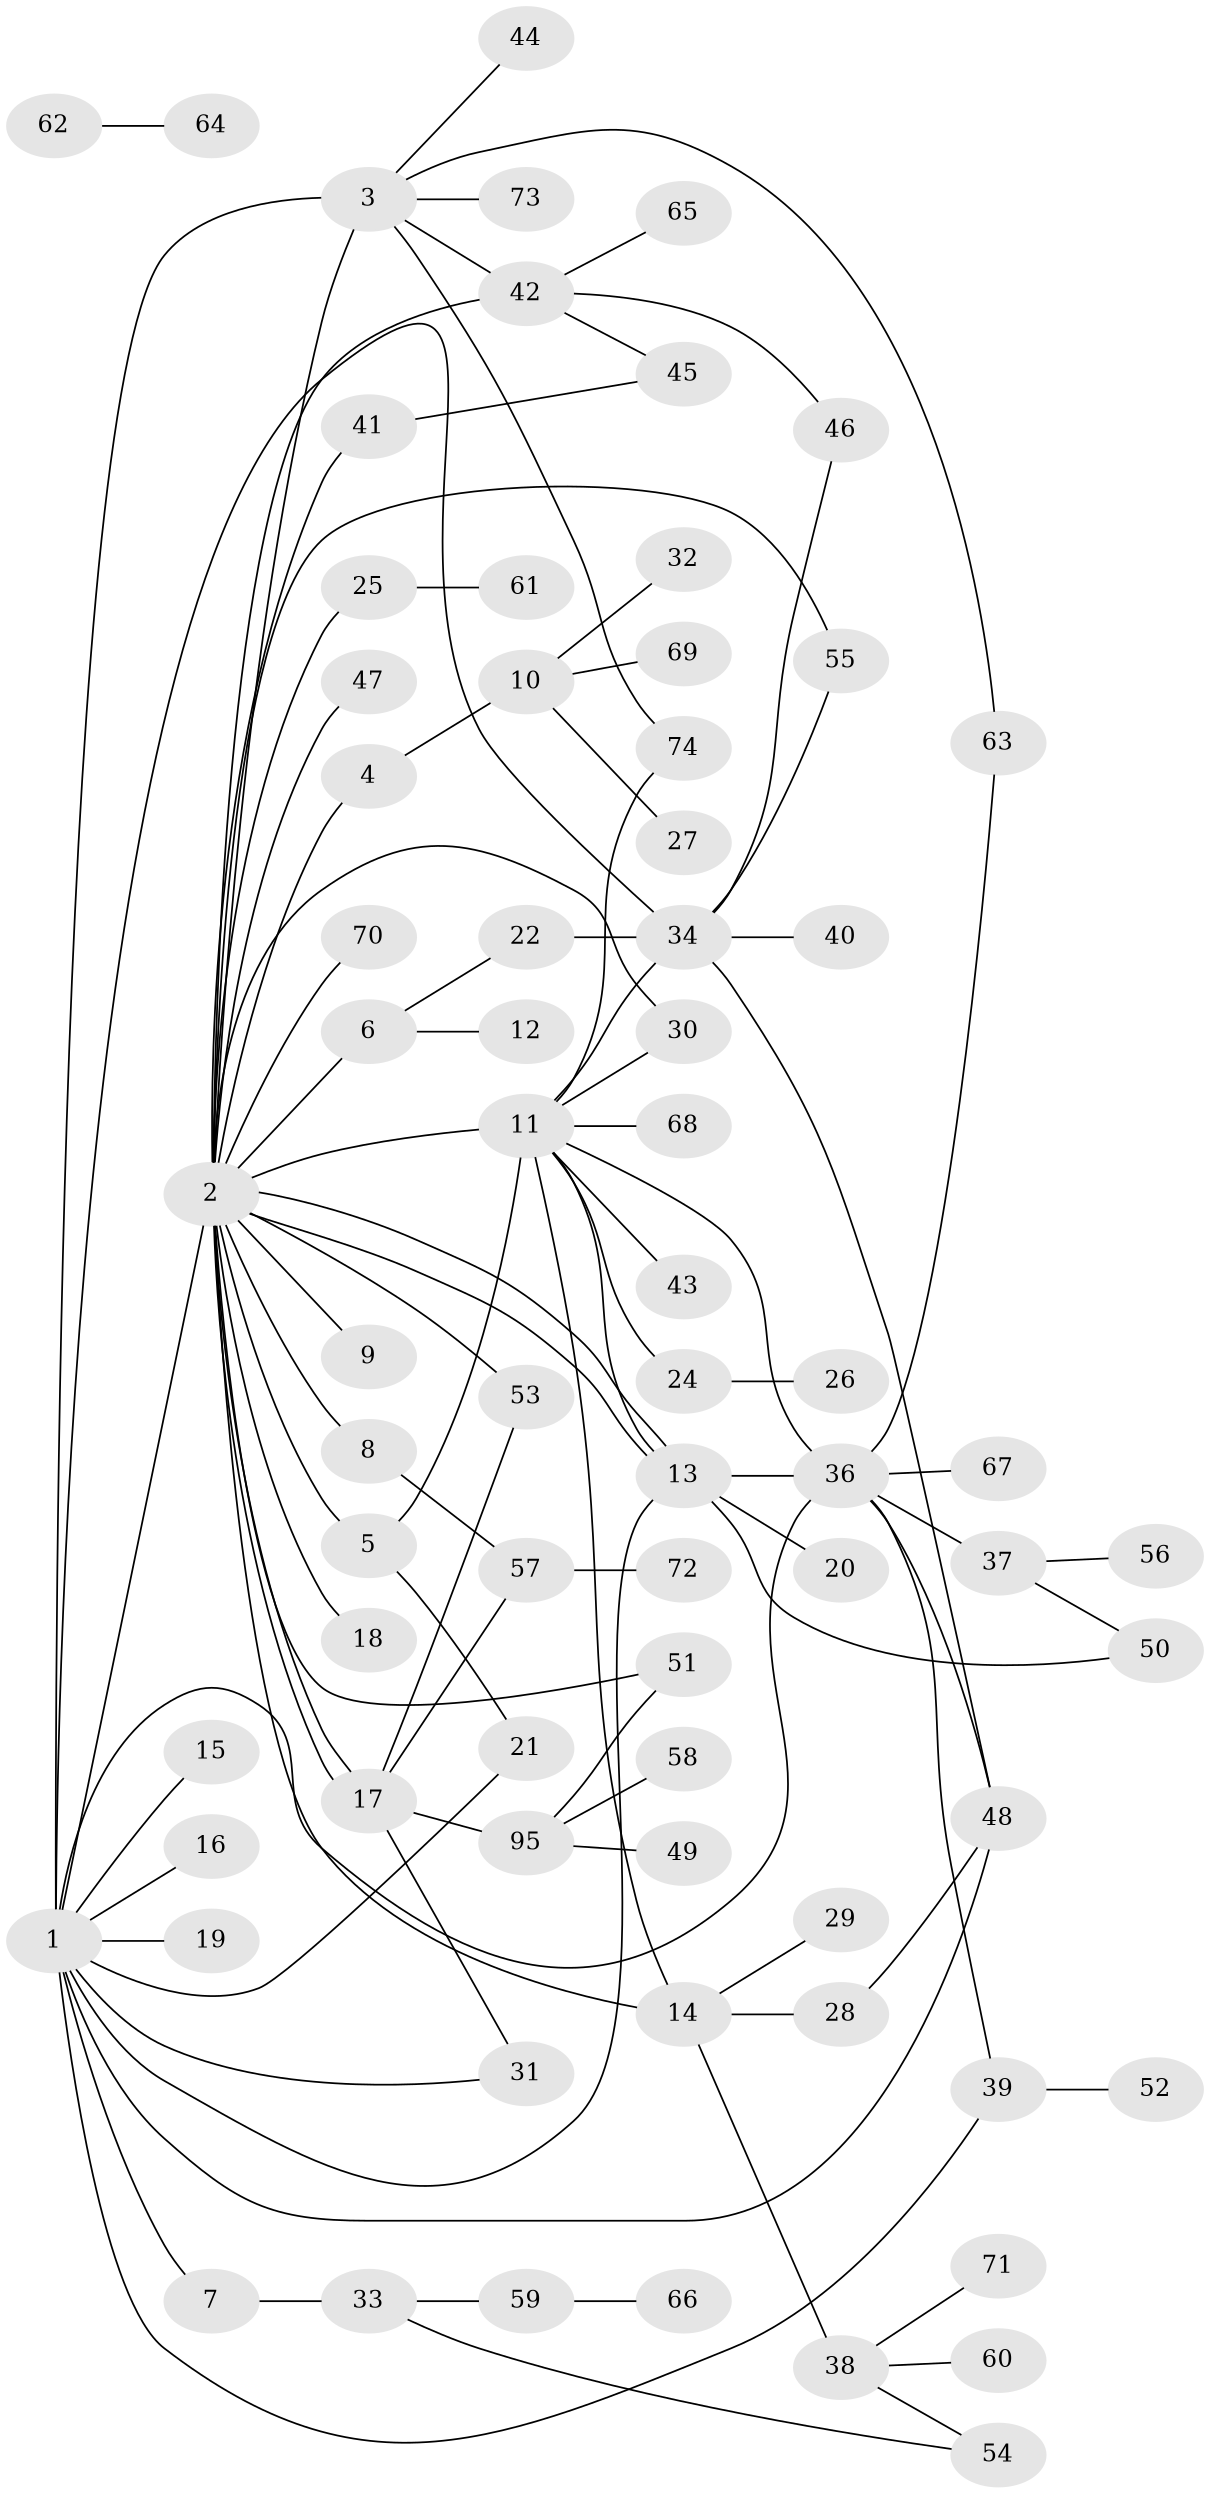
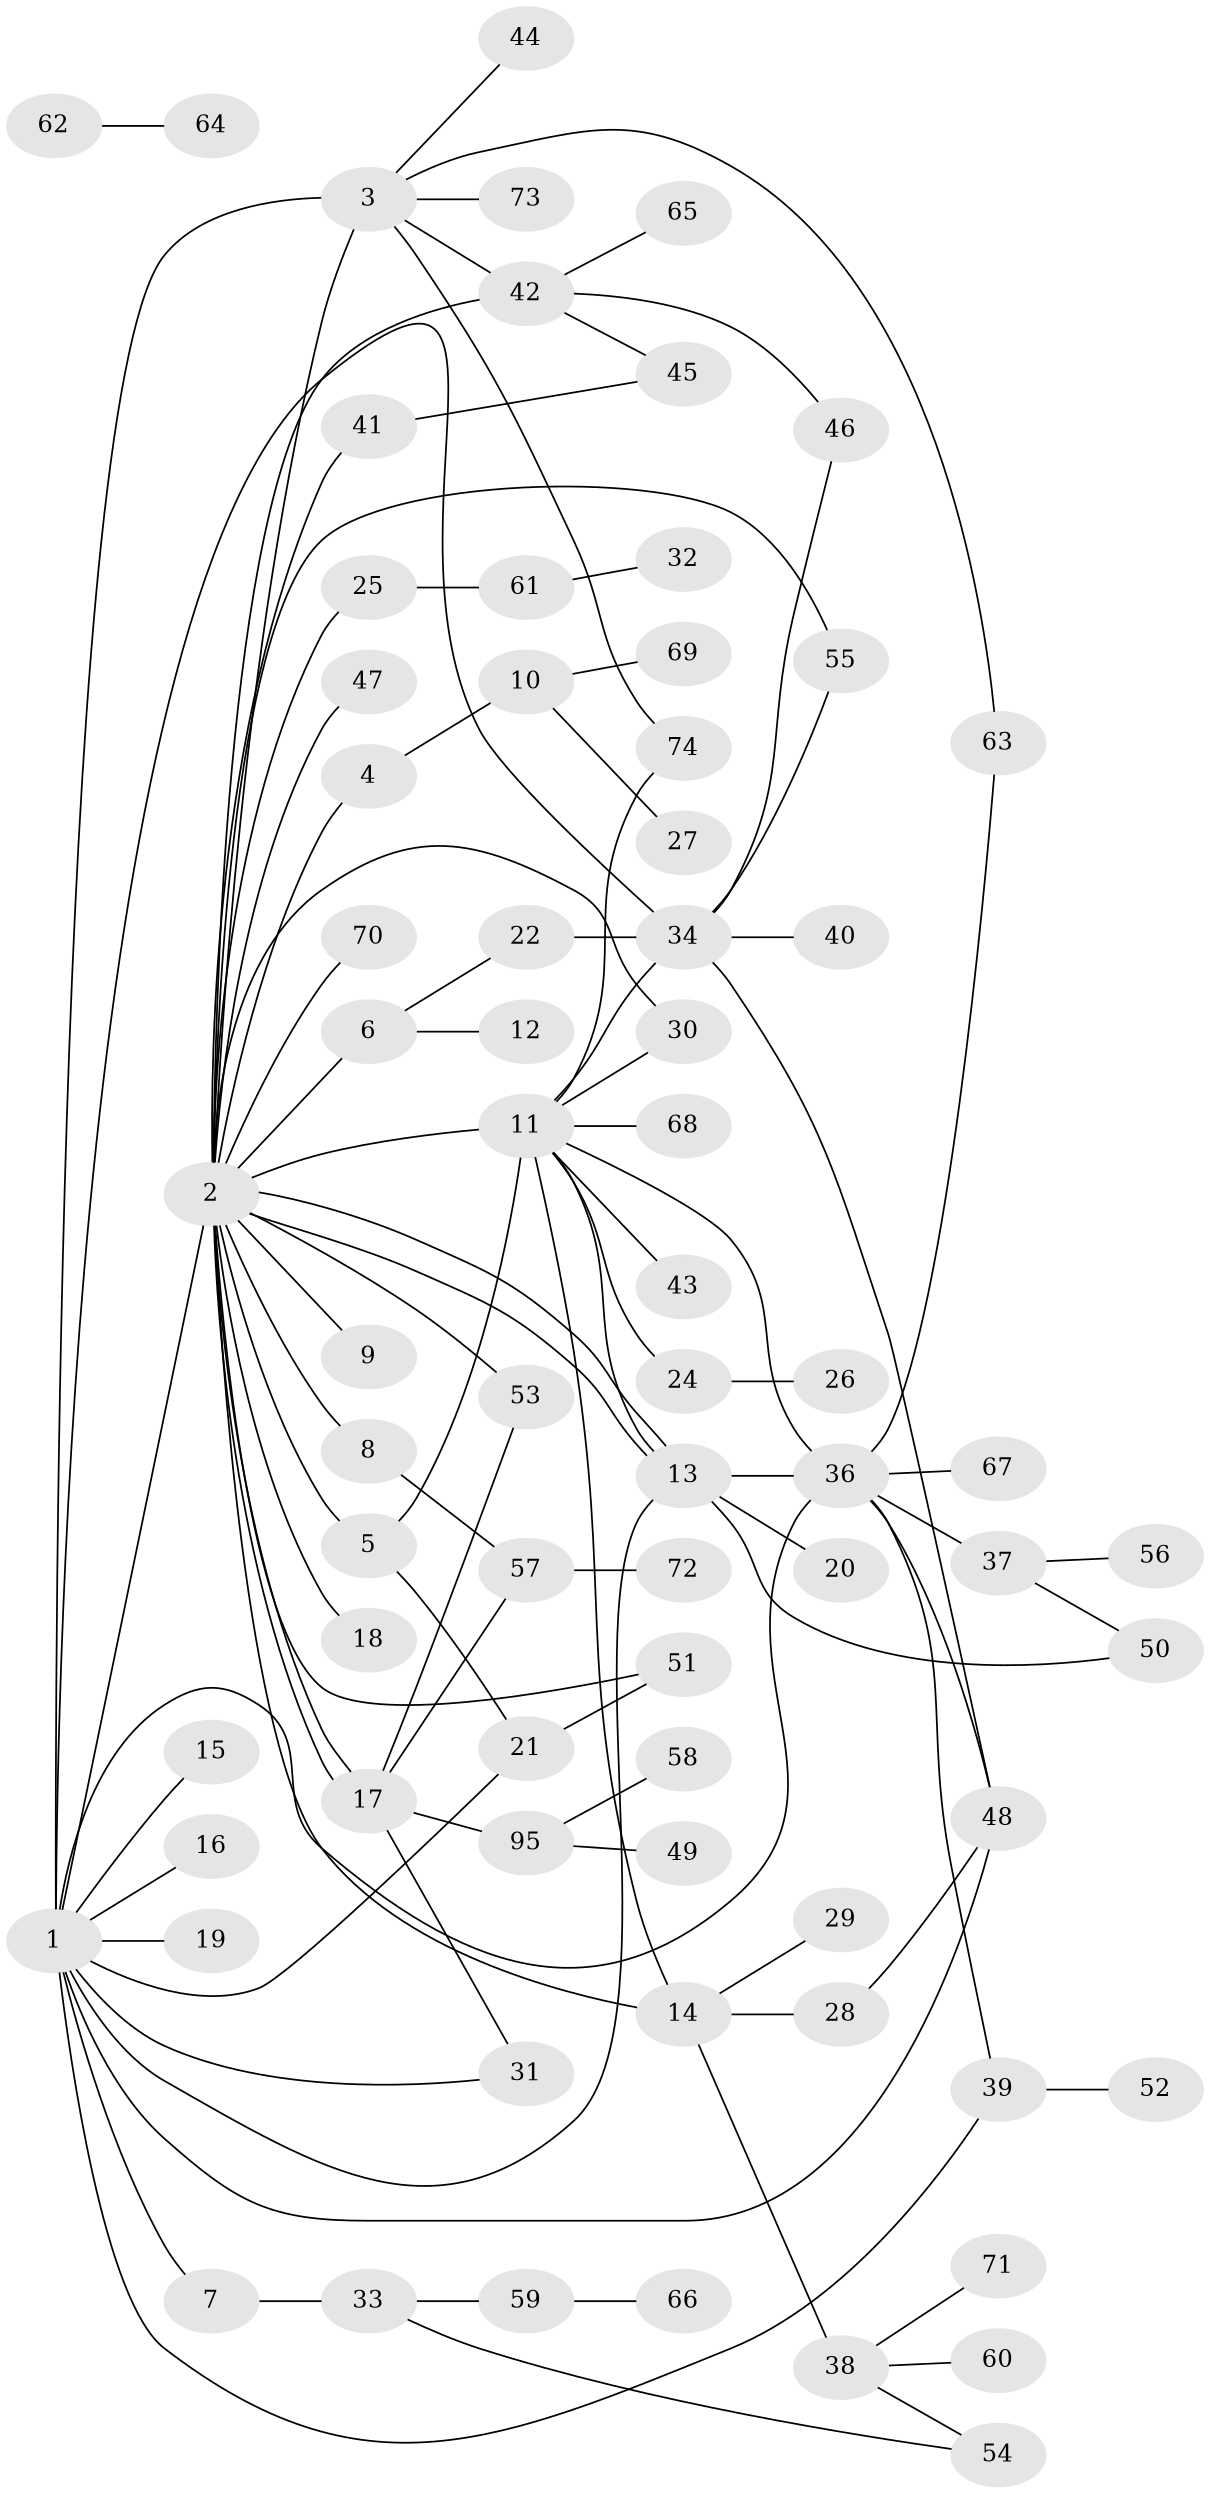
edge "32" -- "10": now "32" -- "61"
edge "51" -- "95": now "51" -- "21"
